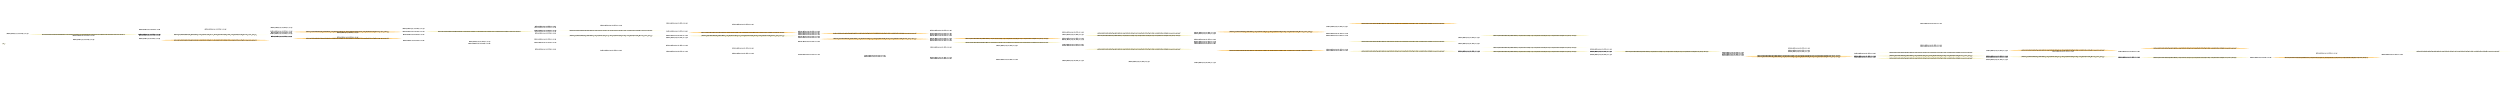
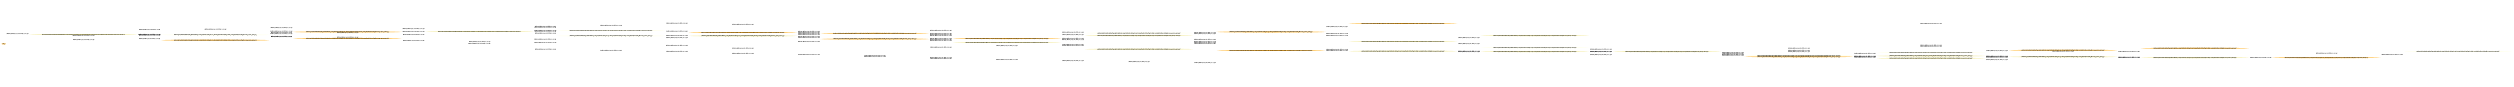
node "37: init, acc=<[]>": fillcolor lightyellow -> orange
